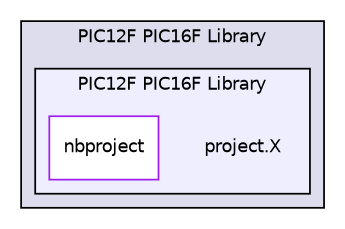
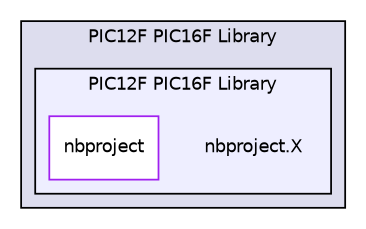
node "project.X": label "project.X" -> "nbproject.X"
